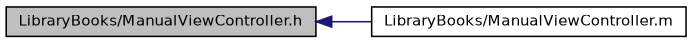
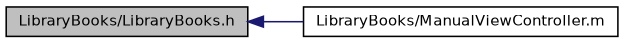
node "LibraryBooks/ManualViewController.h": label "LibraryBooks/ManualViewController.h" -> "LibraryBooks/LibraryBooks.h"
